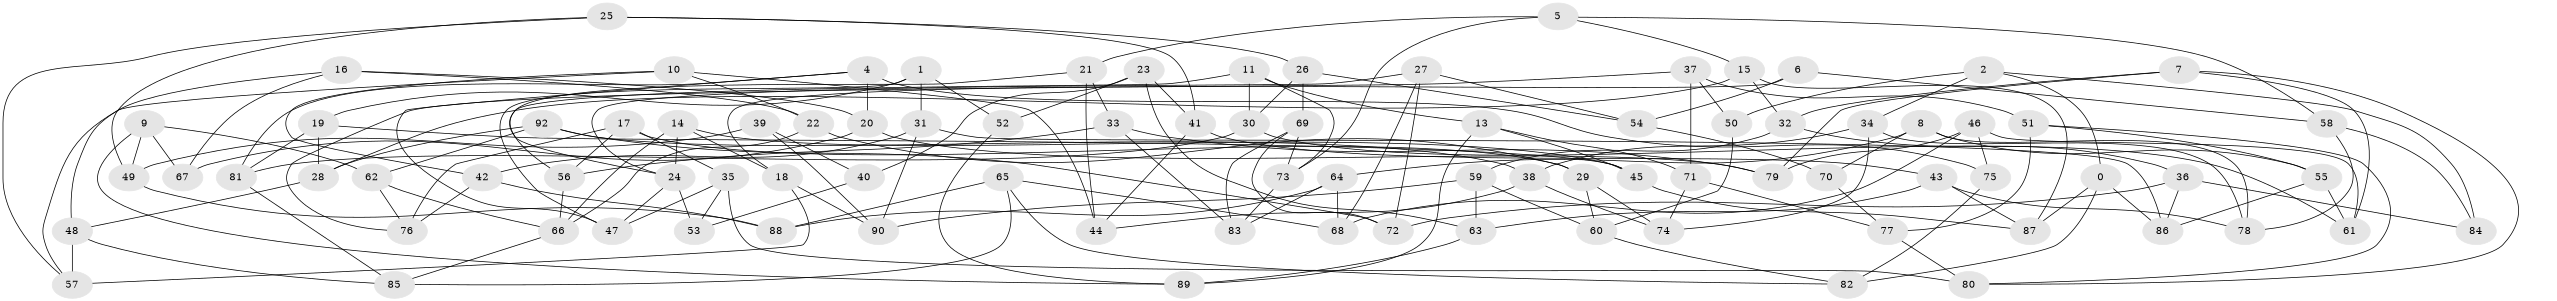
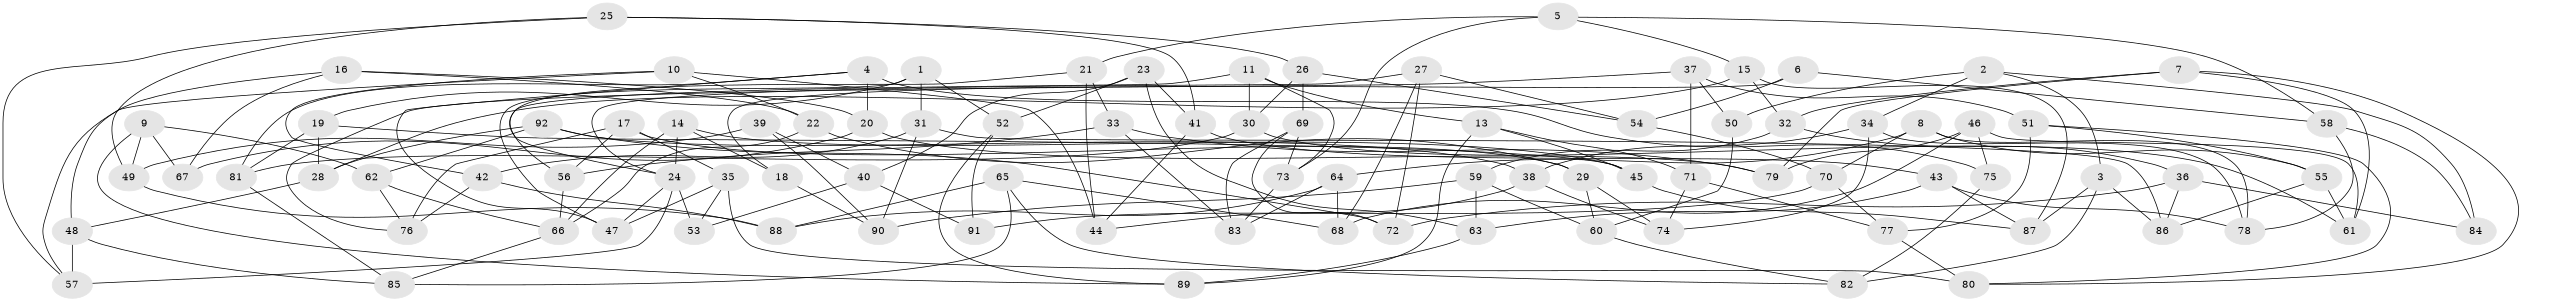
node "0": label "0" -> "3"
node "91": added
edge "18" -- "57": now "24" -- "57"
